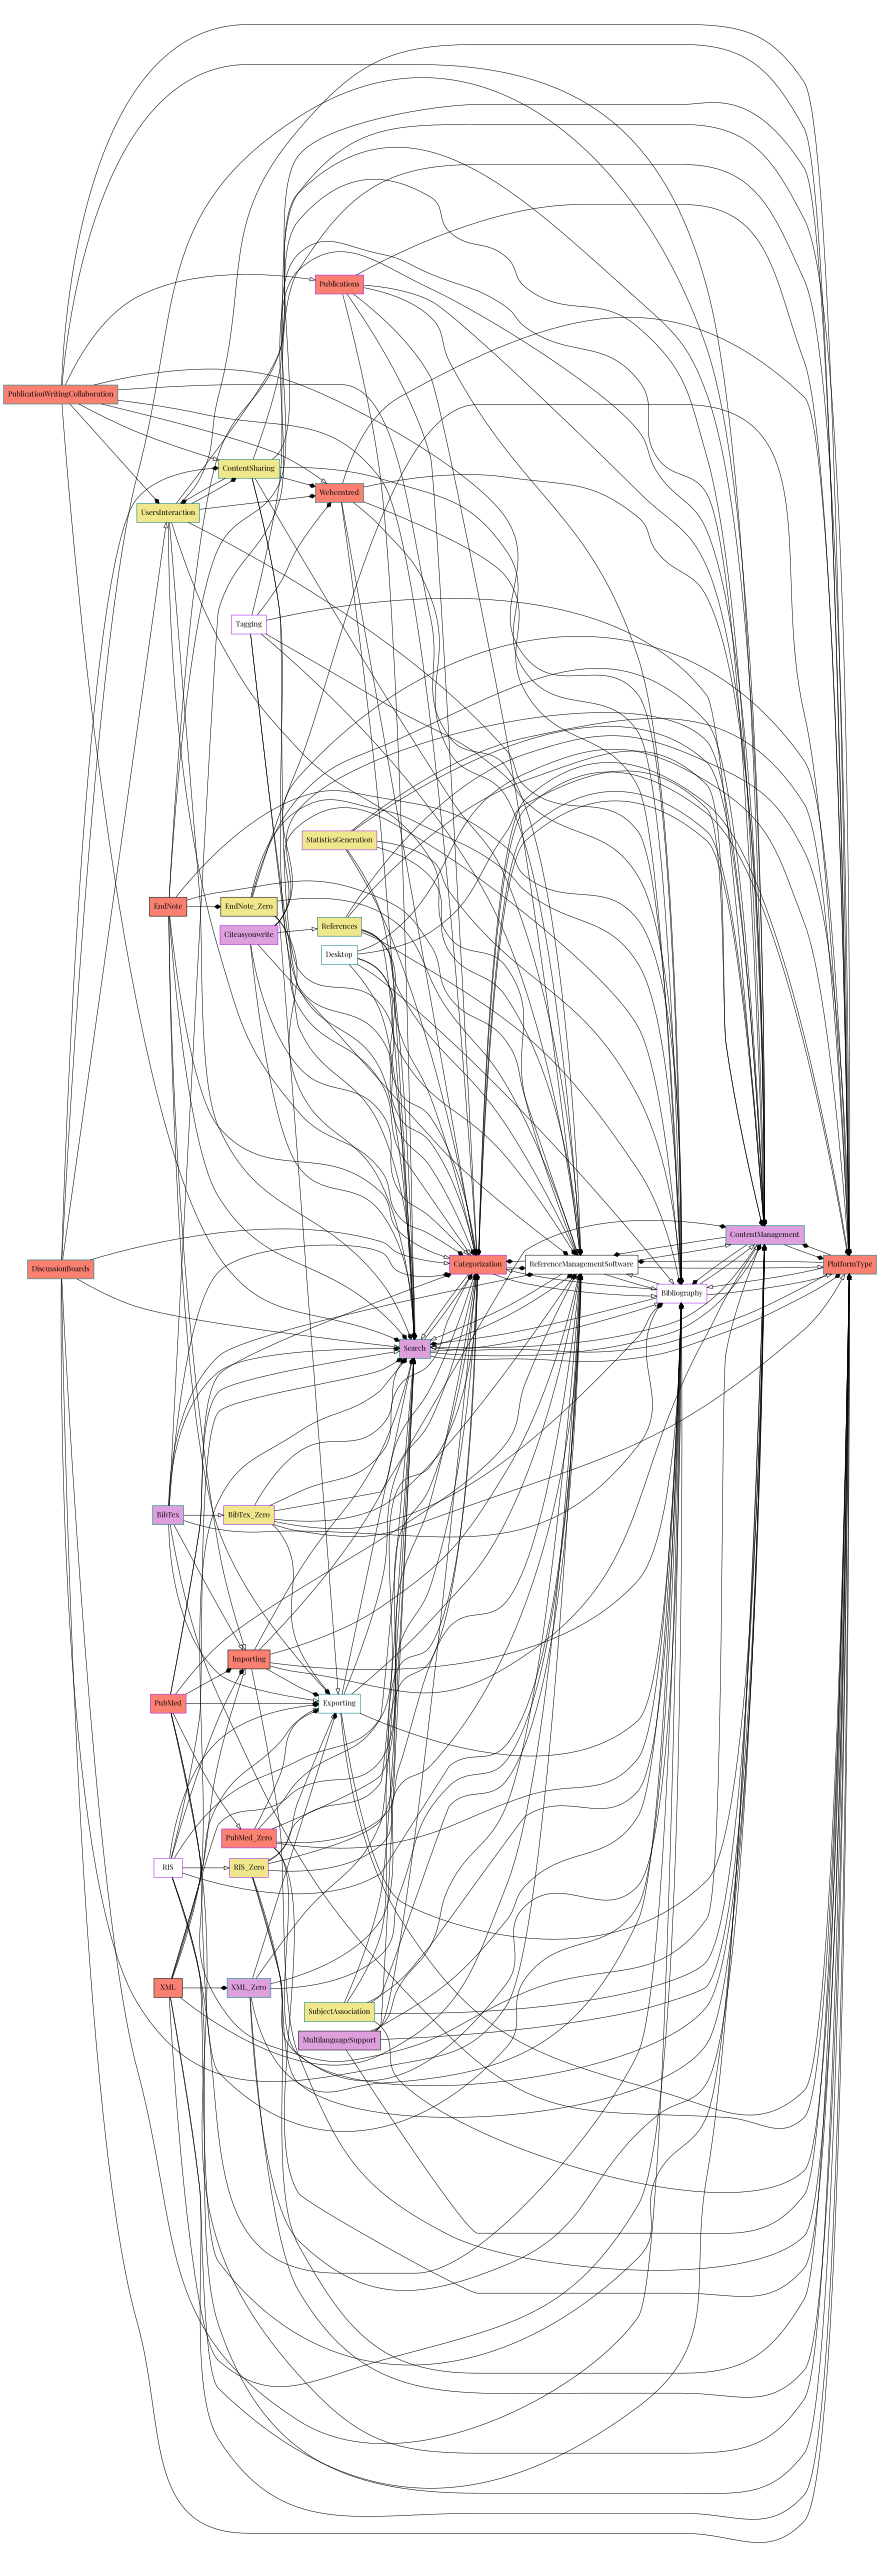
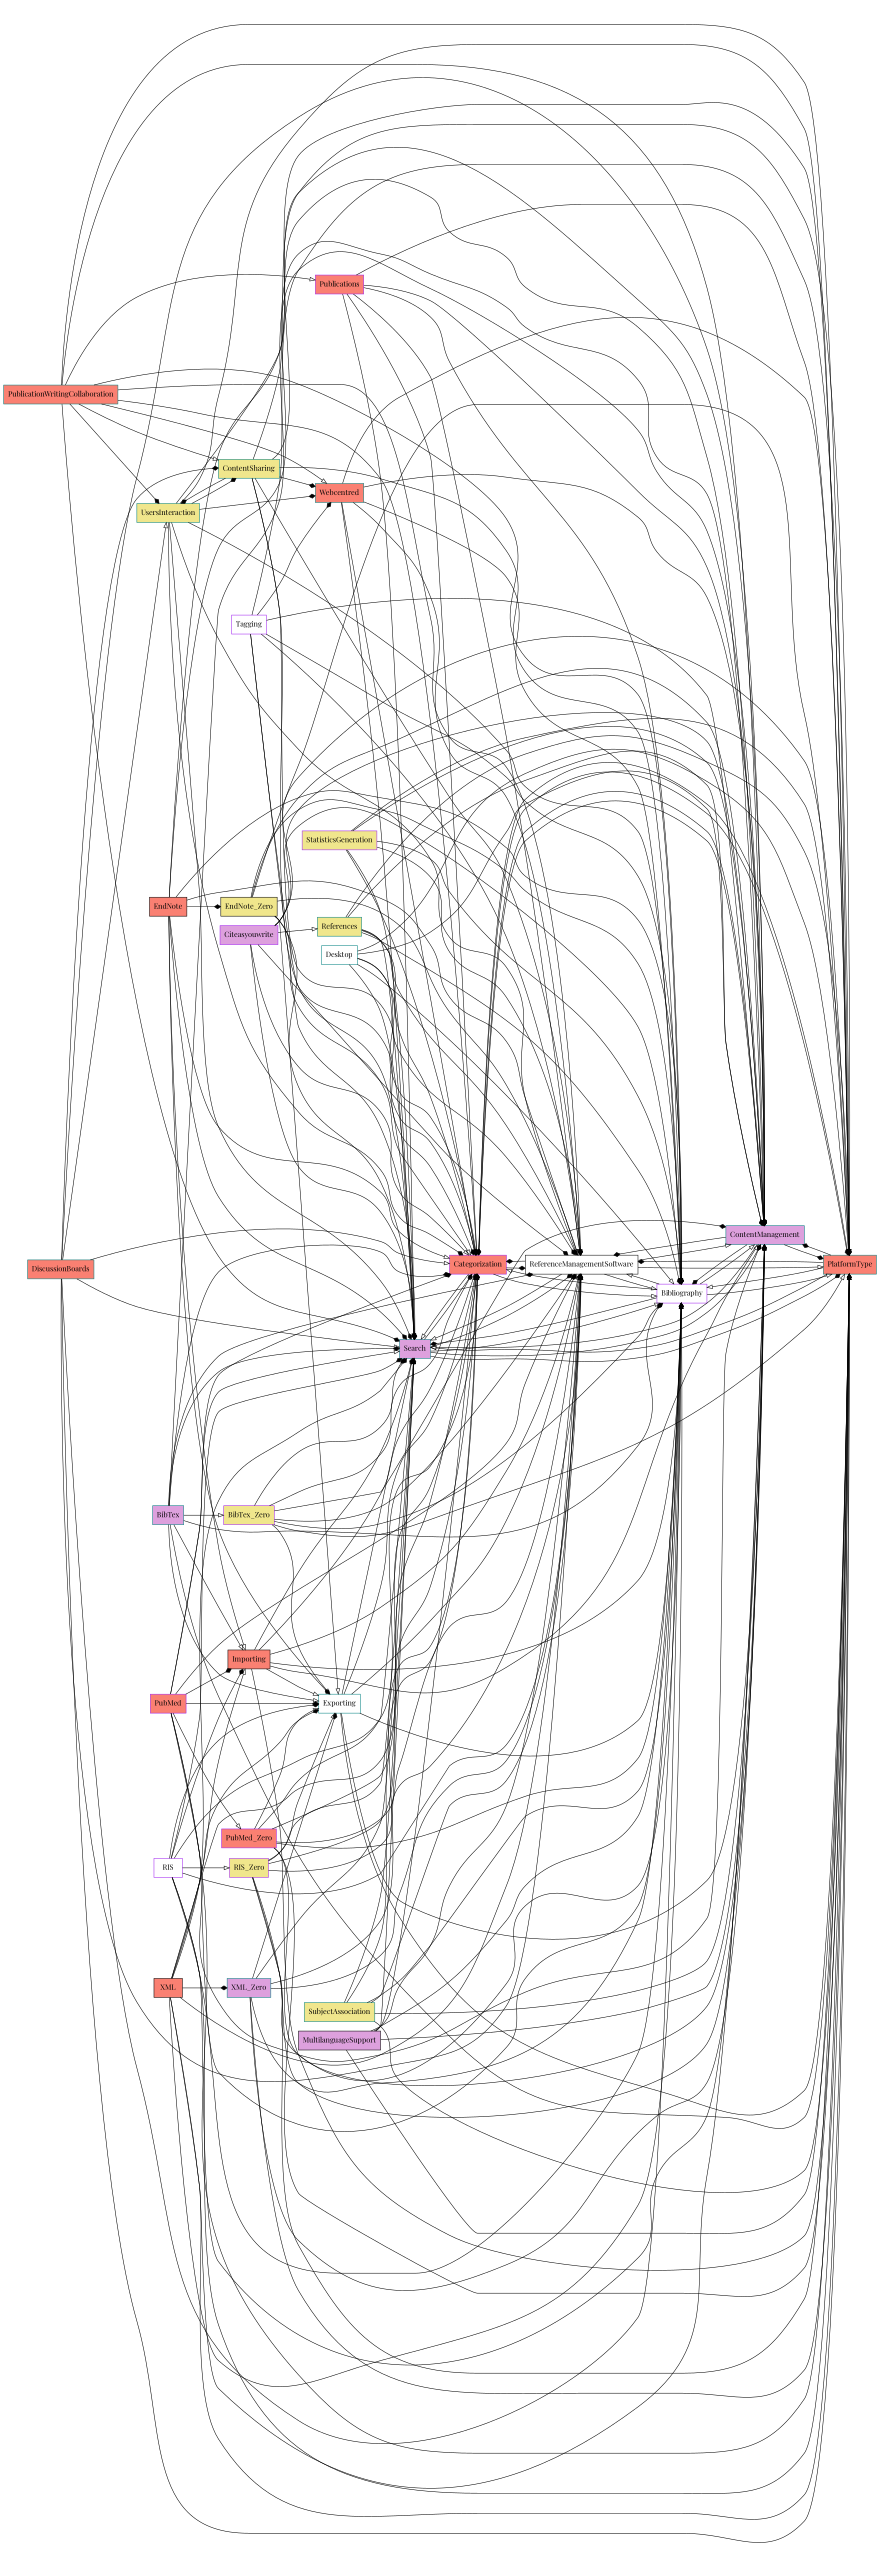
edge "Importing" -> "Exporting": arrowhead diamond -> onormal
